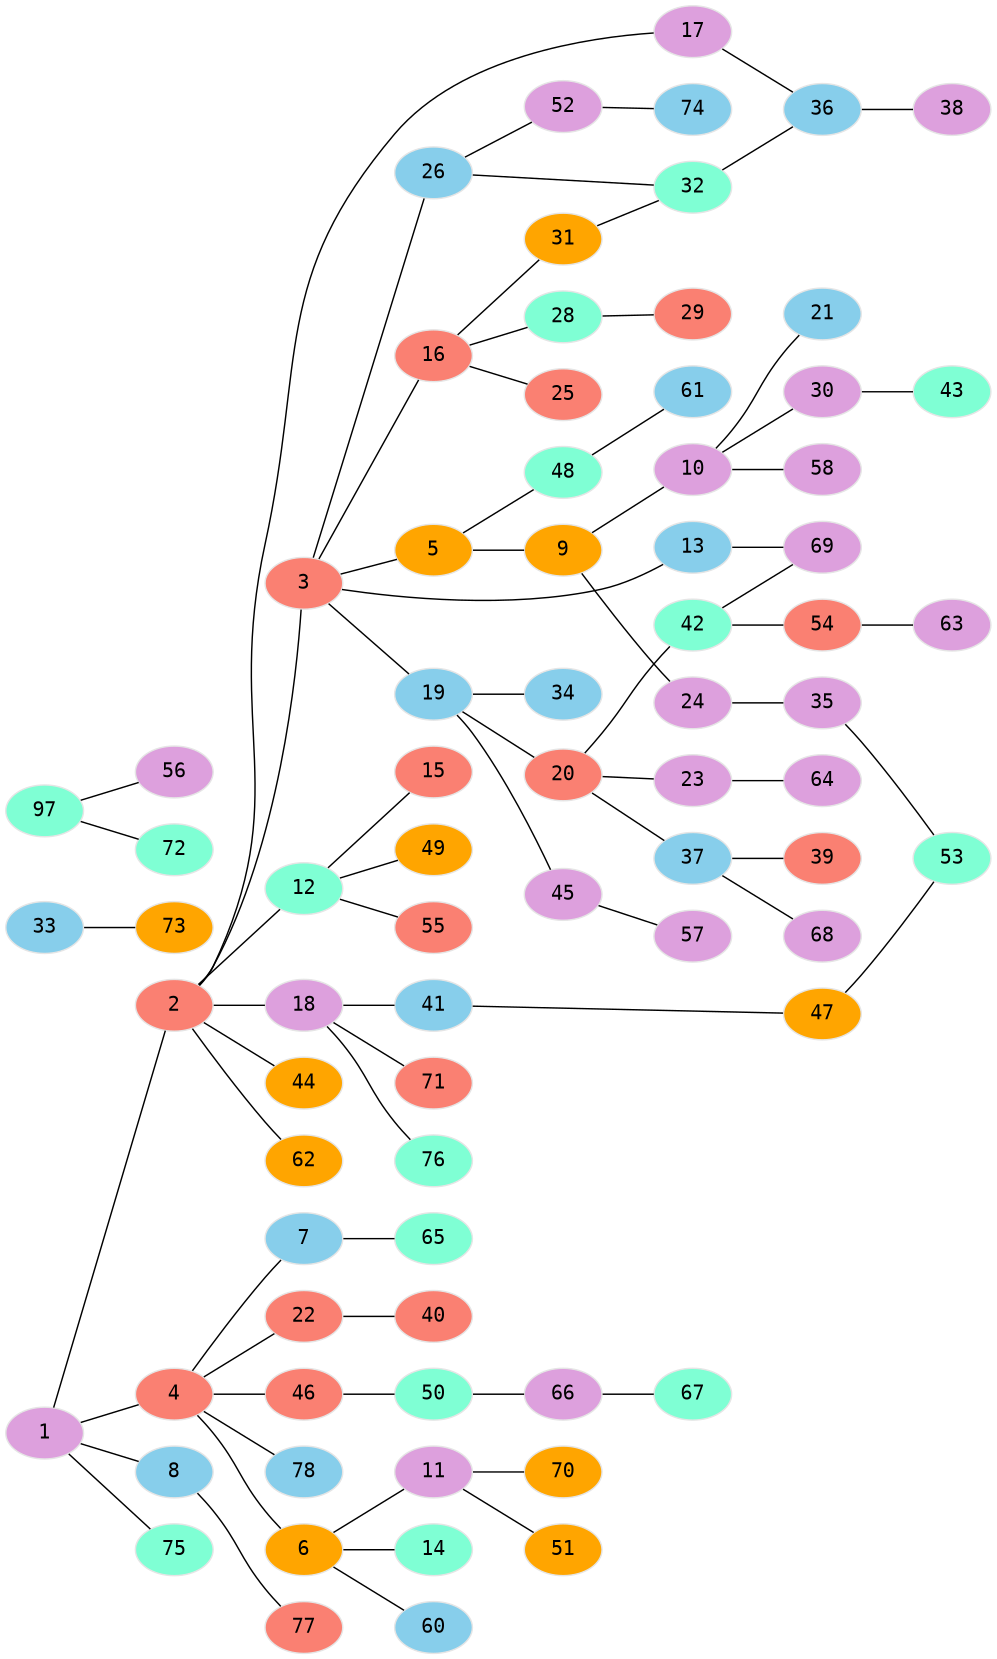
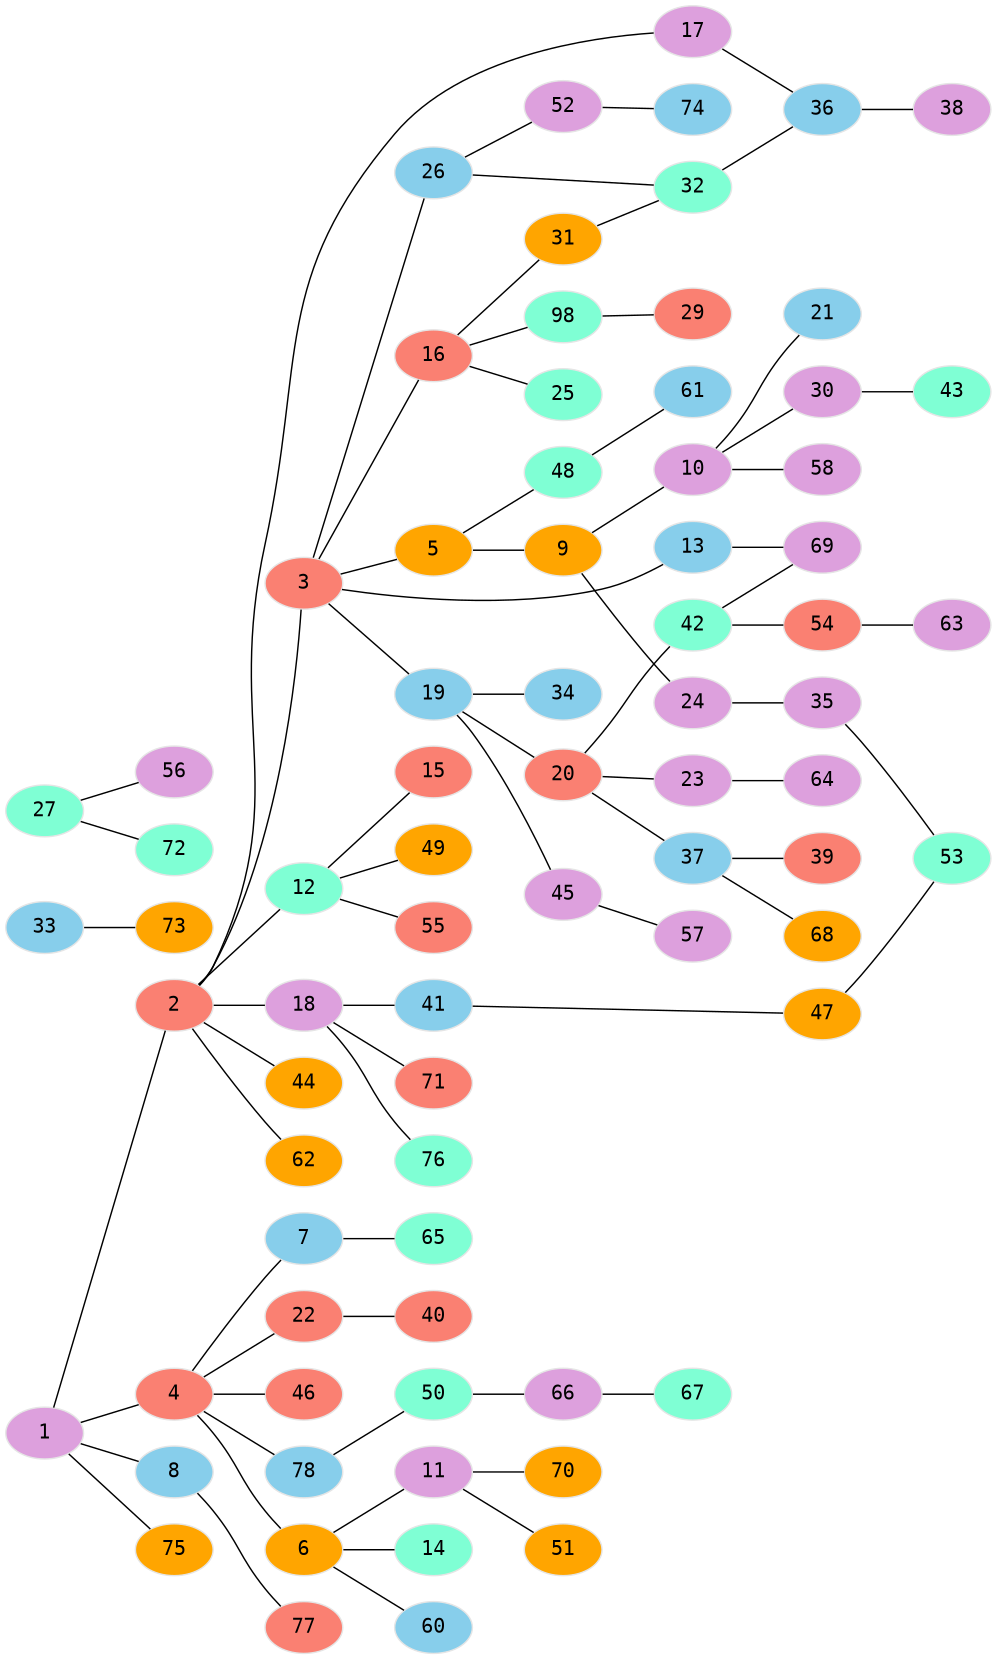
node "28": label "28" -> "98"
node "25": fillcolor salmon -> aquamarine
node "97": label "97" -> "27"
node "68": fillcolor plum -> orange
edge "46" -- "50": now "78" -- "50"
node "75": fillcolor aquamarine -> orange
